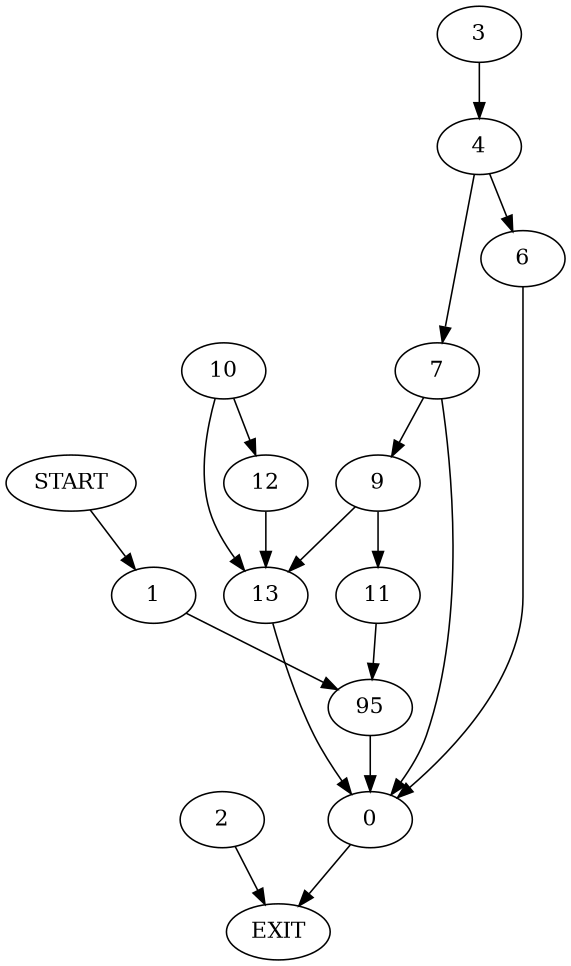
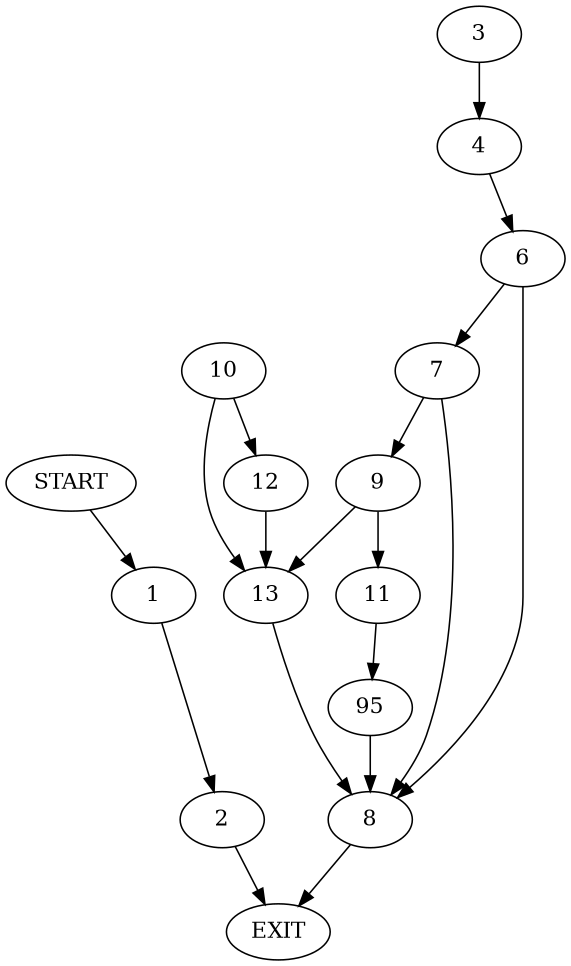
edge "4" -> "7": now "6" -> "7"
edge "1" -> "95": now "1" -> "2"
node "0": label "0" -> "8"
